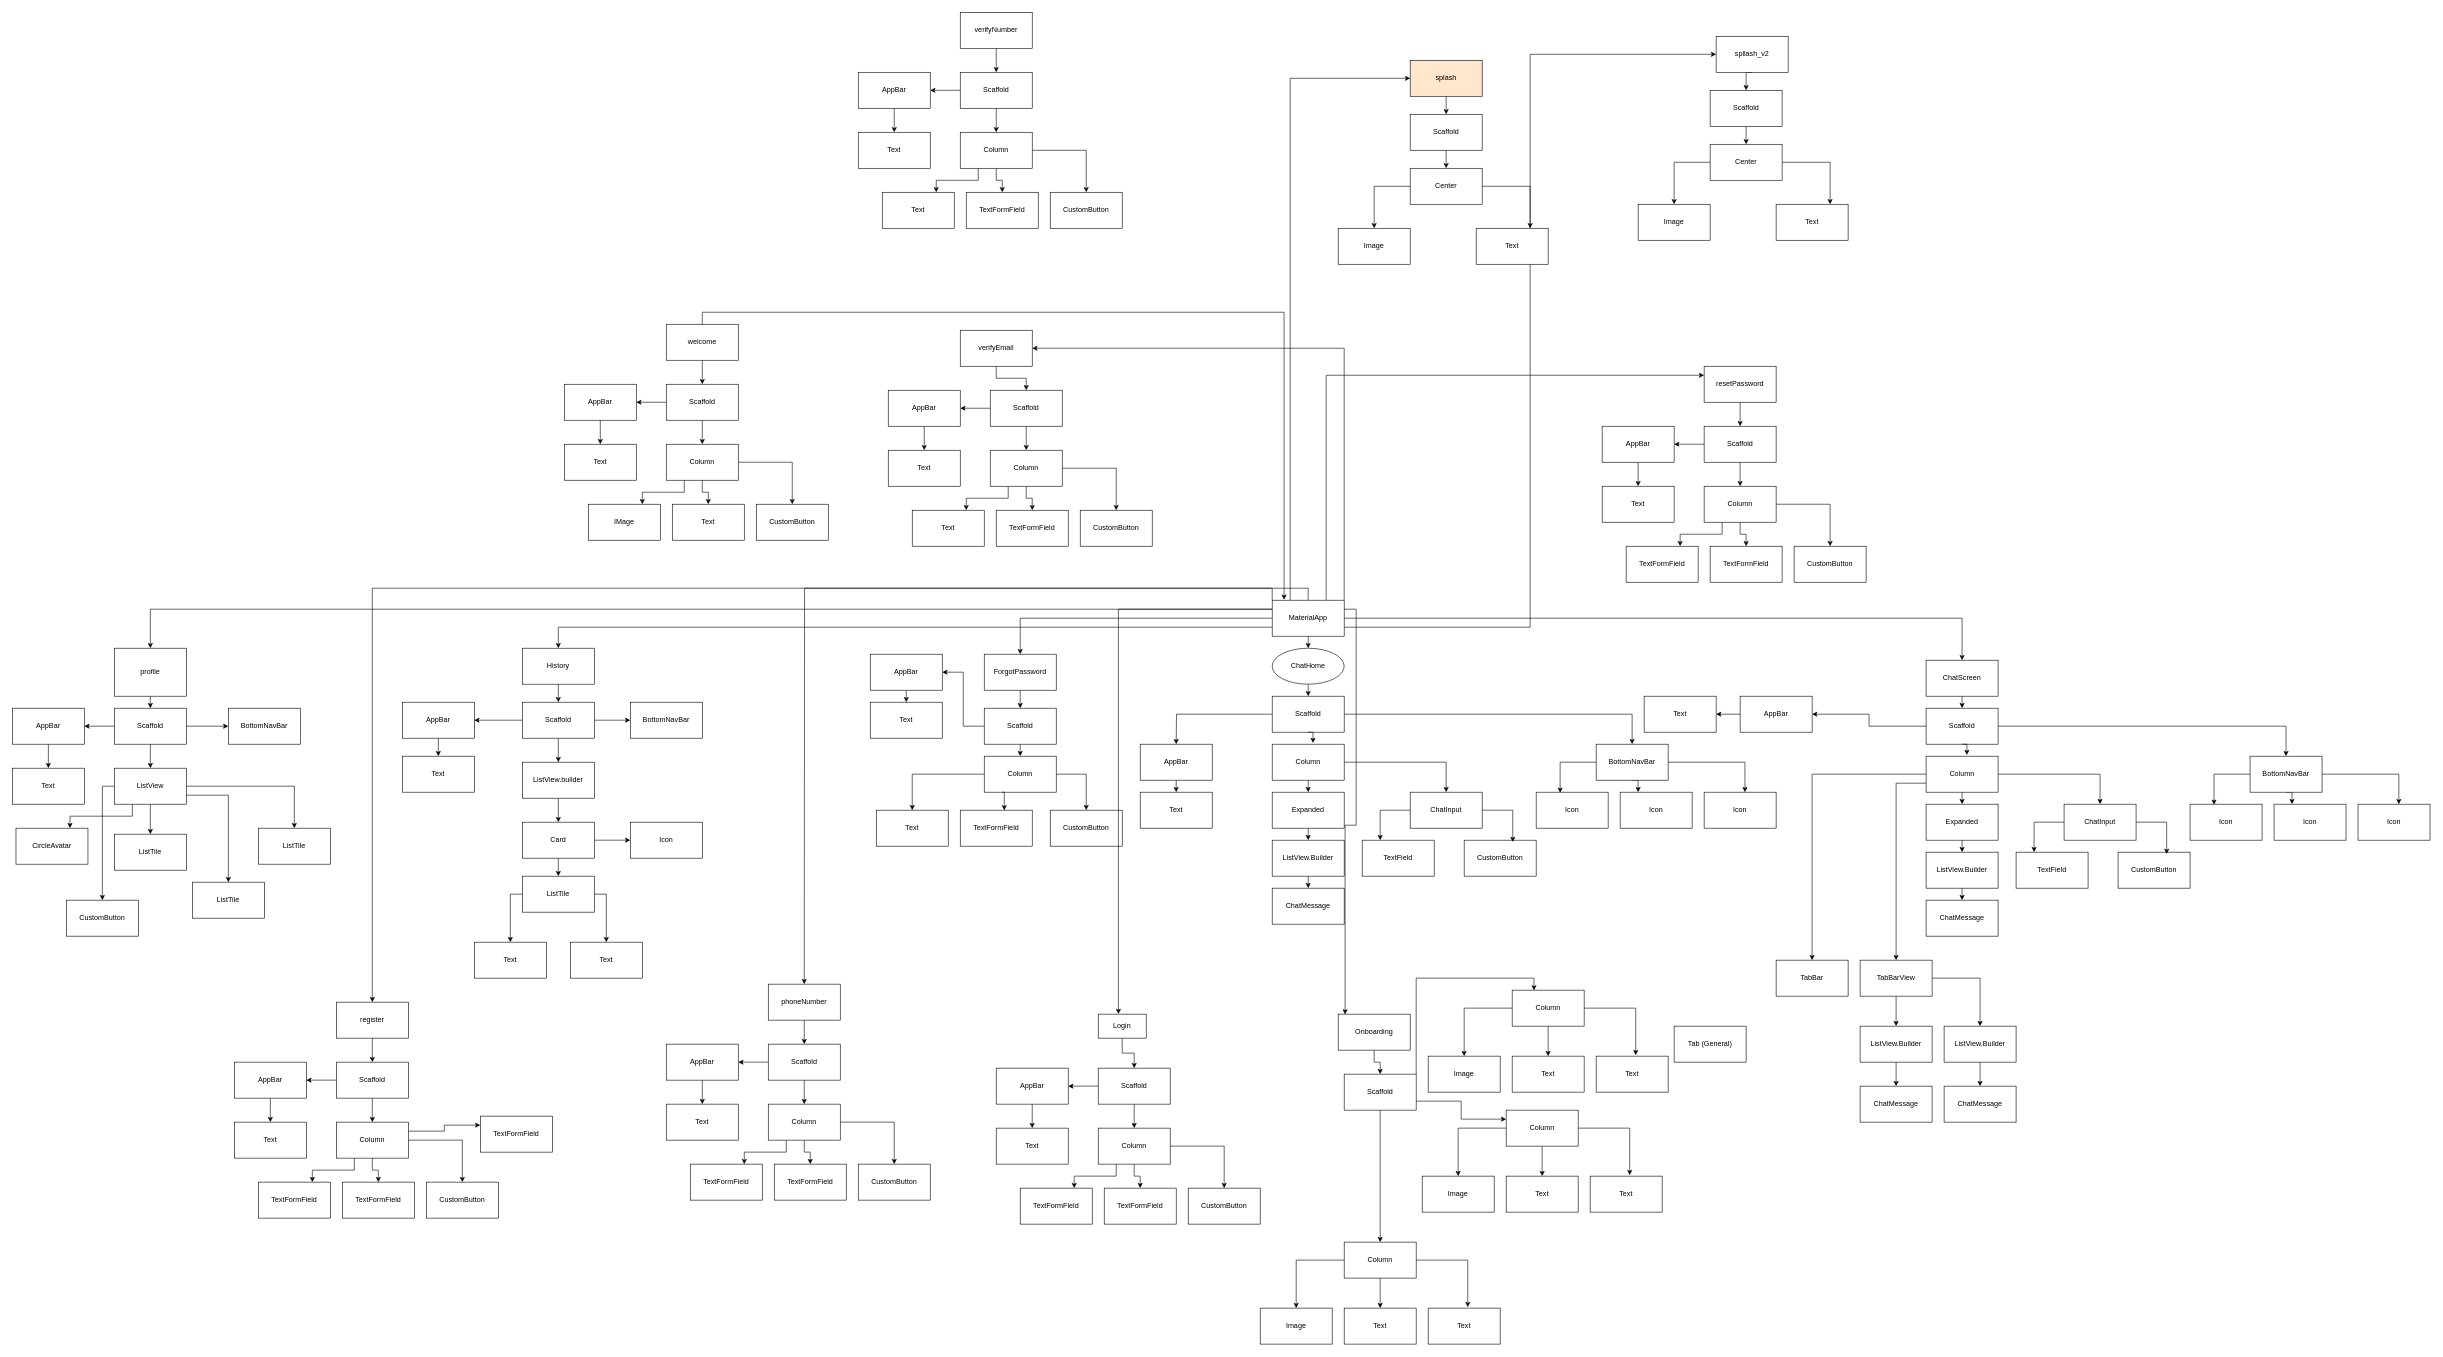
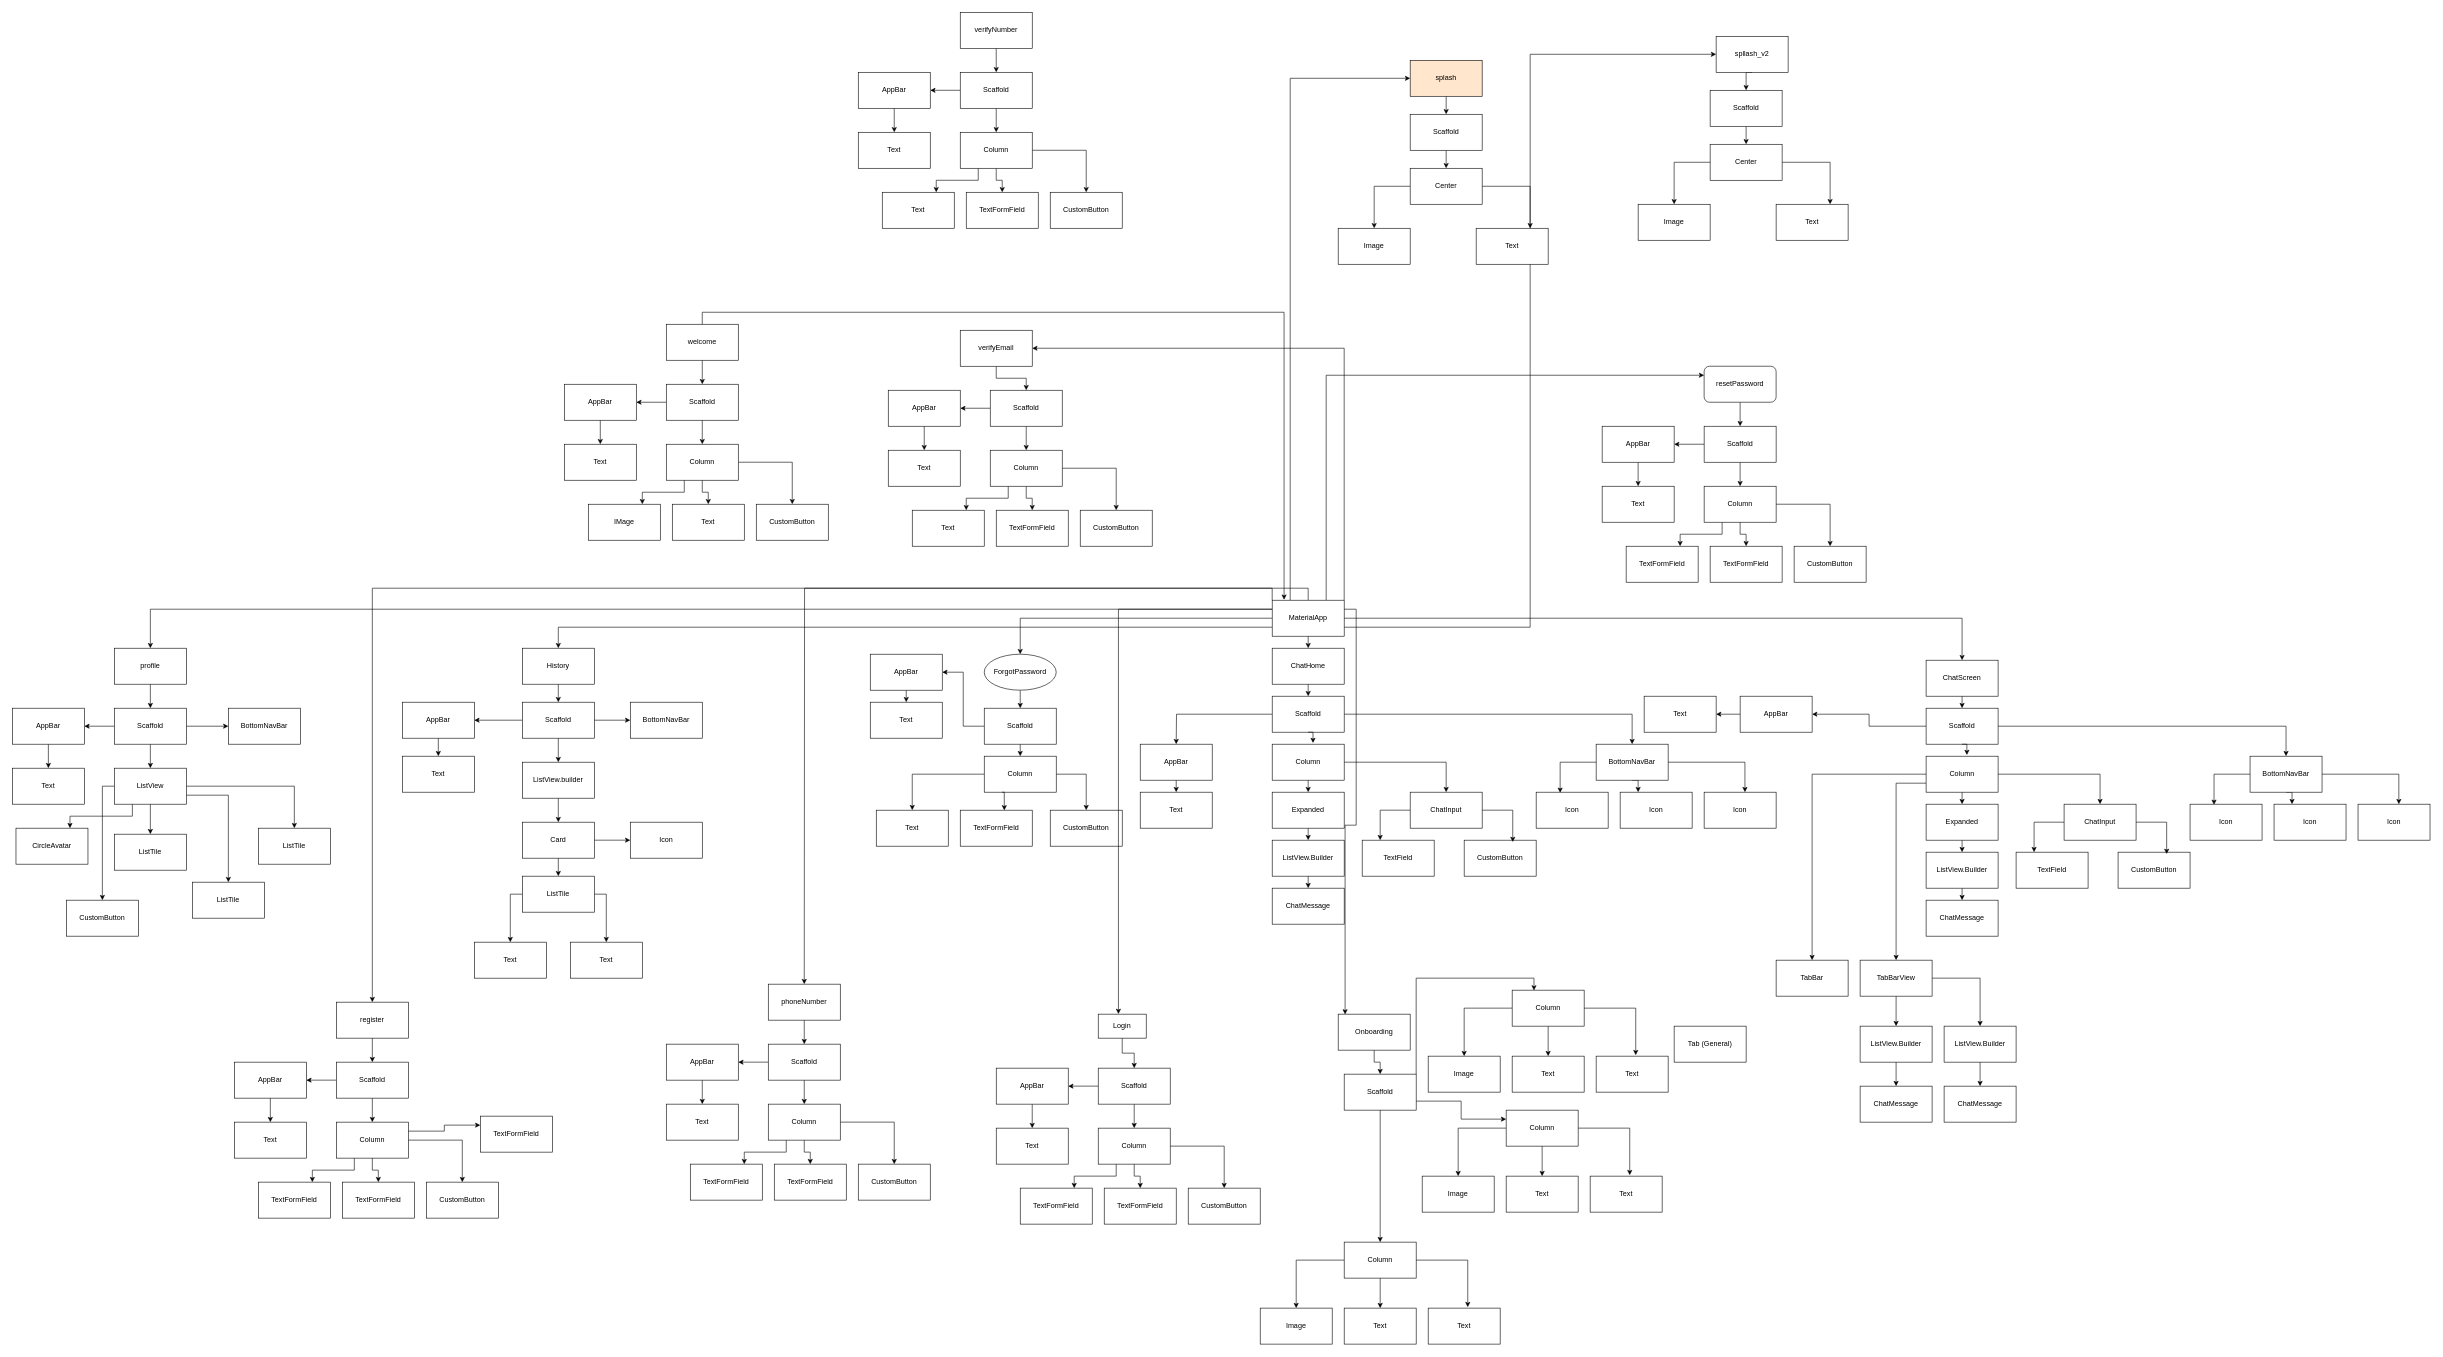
node "resetPassword": shape rectangle -> rounded rectangle
node "ChatHome": shape ellipse -> rectangle
node "profile": size 72x48 -> 72x36
node "ForgotPassword": shape rectangle -> ellipse
